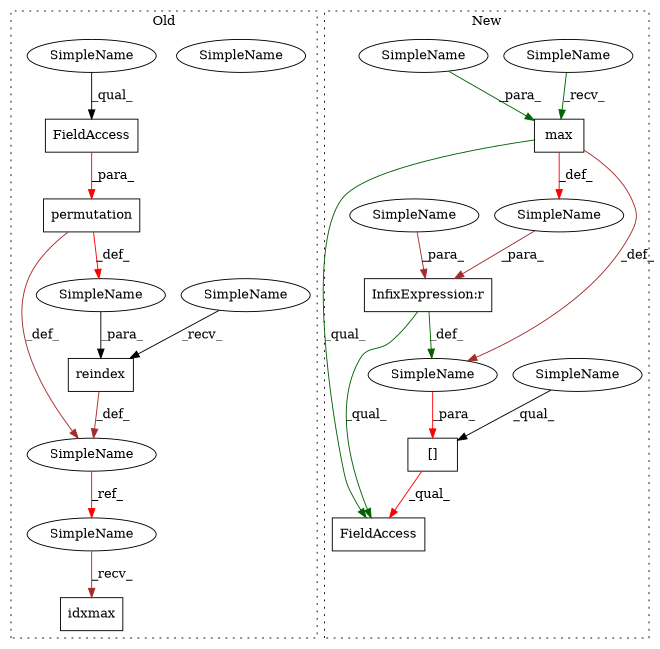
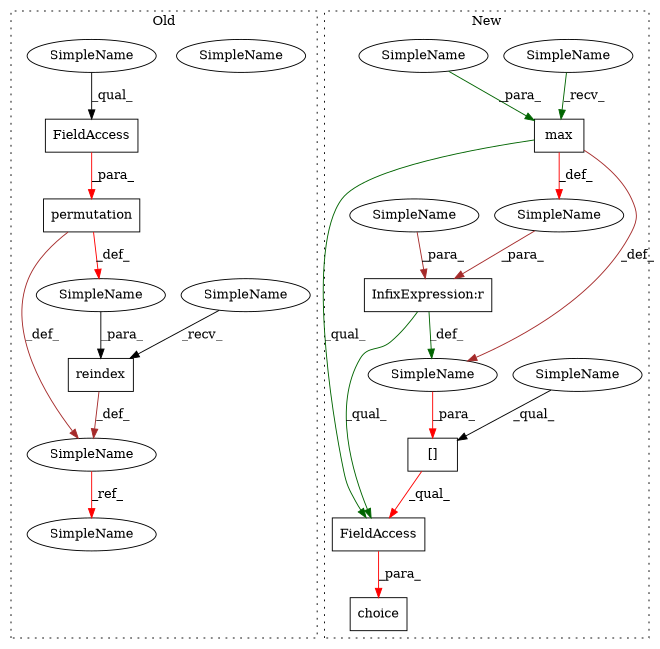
node "idxmax": removed
node "choice": added
